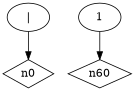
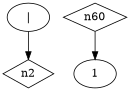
edge "1" -> "n60": reversed
node "n0": label "n0" -> "n2"
